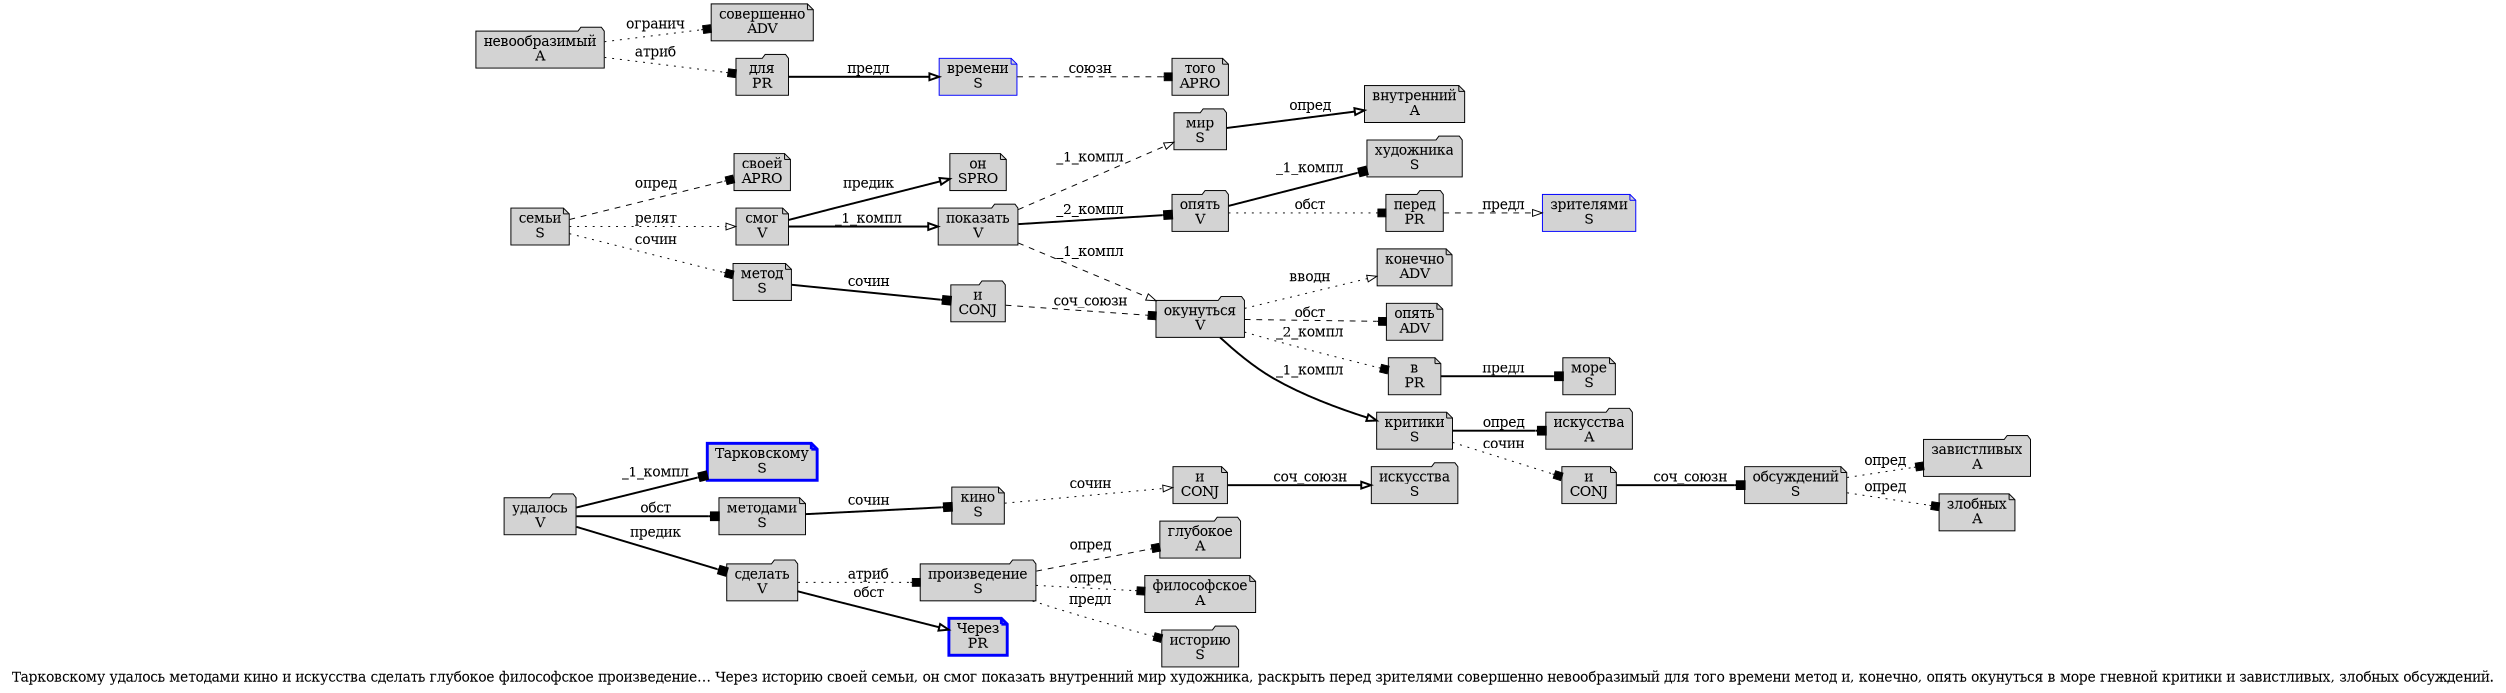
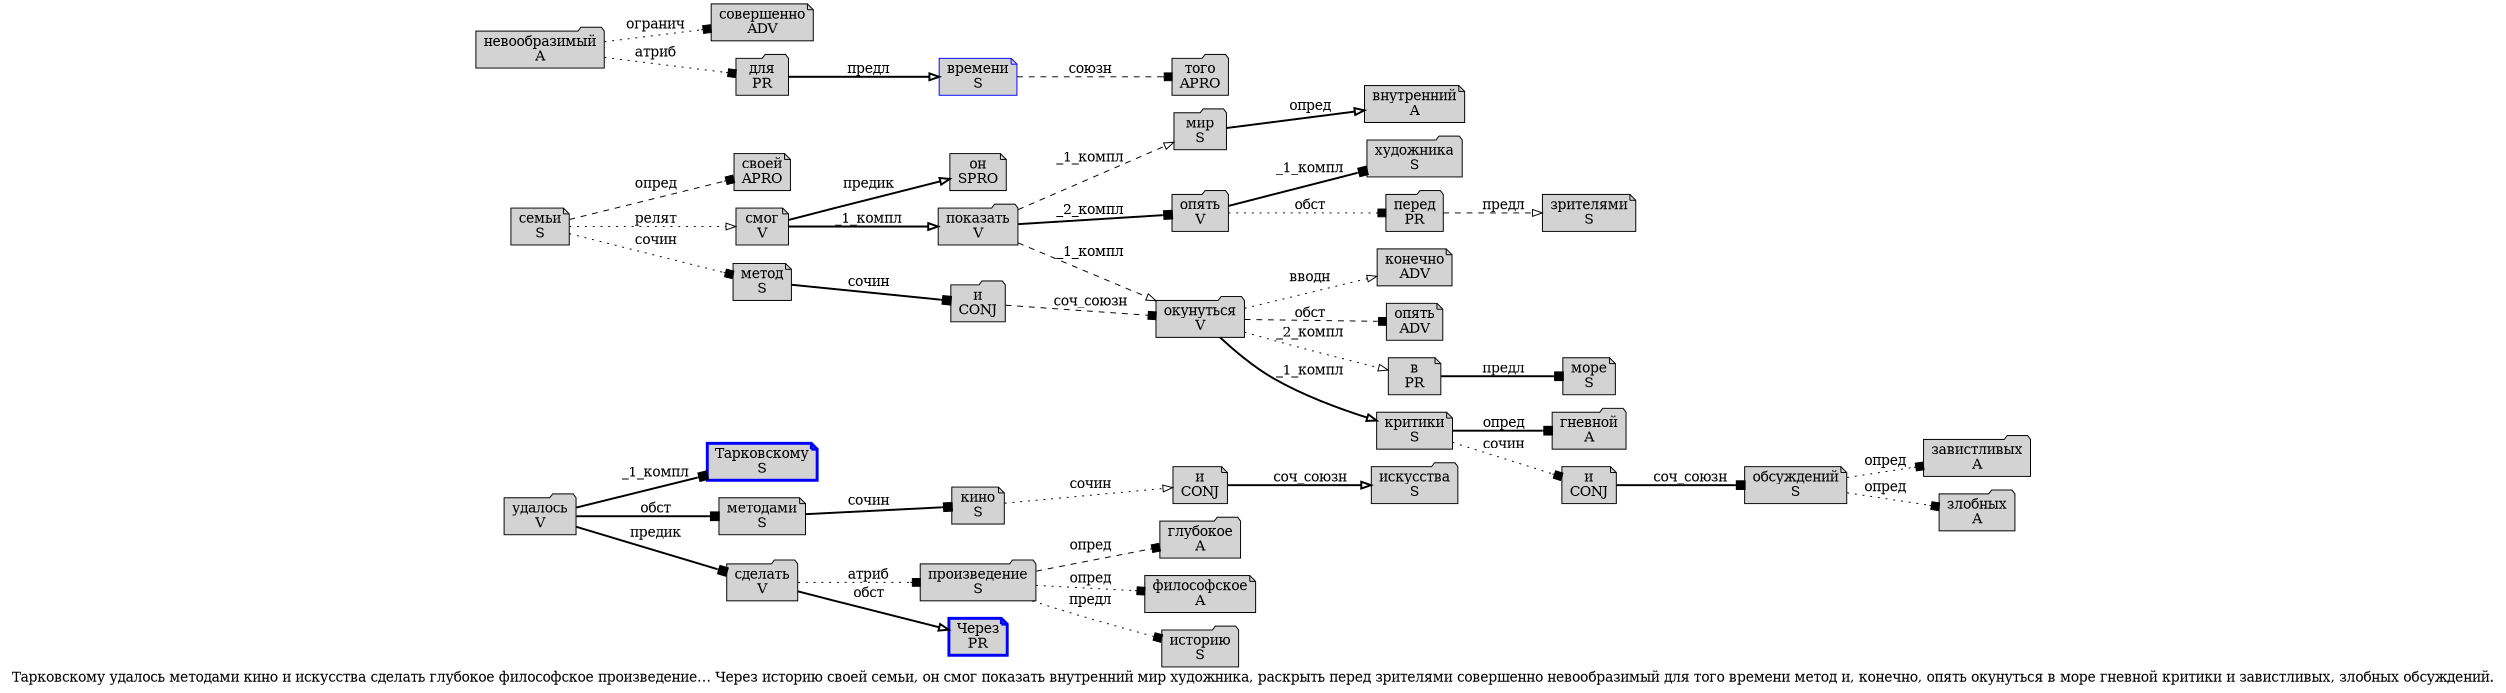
node "того APRO": shape note -> folder
node "зрителями S": color blue -> black
edge "окунуться V" -> "в PR": arrowhead box -> onormal
node "искусства A": label "искусства A" -> "гневной A"
node "злобных A": shape note -> folder
